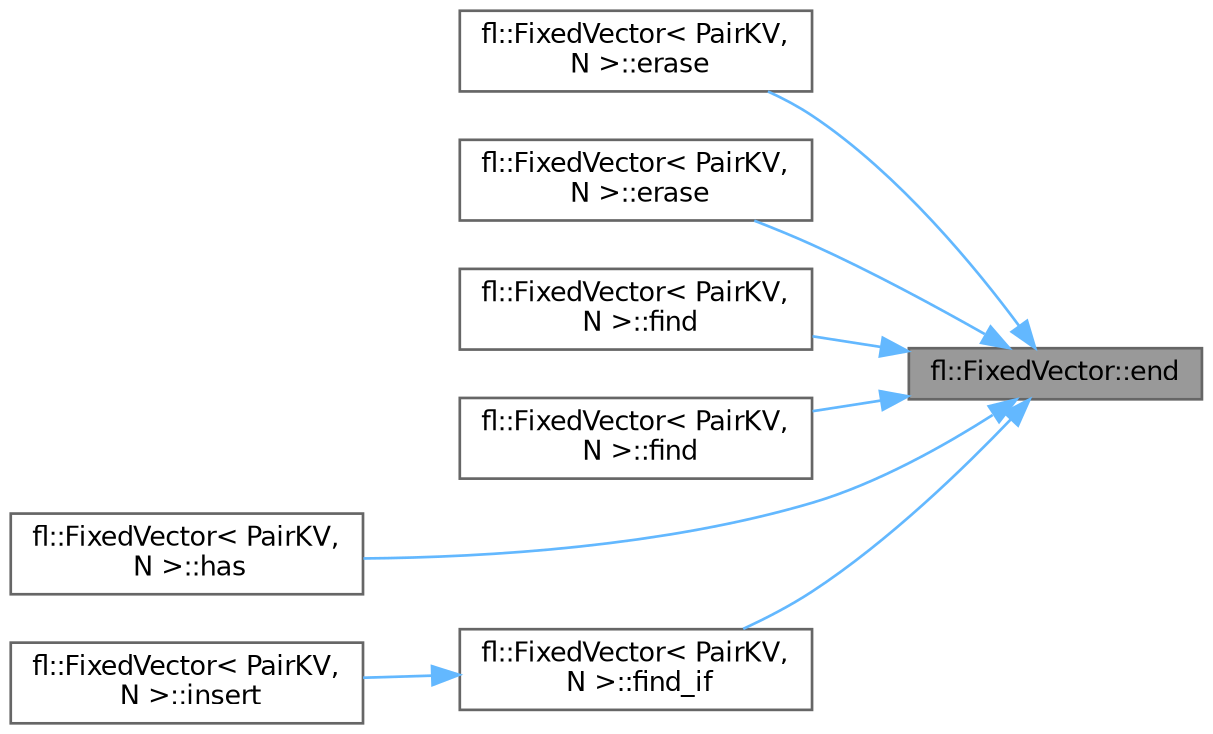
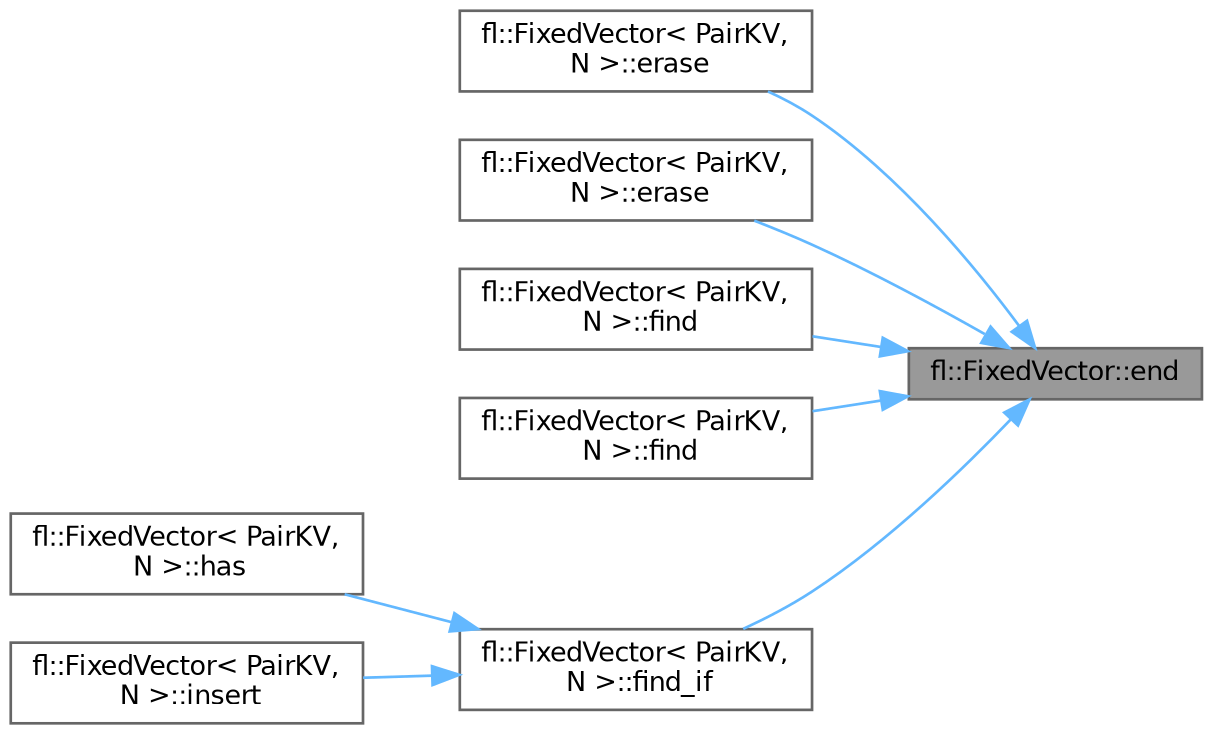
edge "fl::FixedVector< PairKV, N >::has" -> "fl::FixedVector::end": now "fl::FixedVector< PairKV, N >::has" -> "fl::FixedVector< PairKV, N >::find_if"
